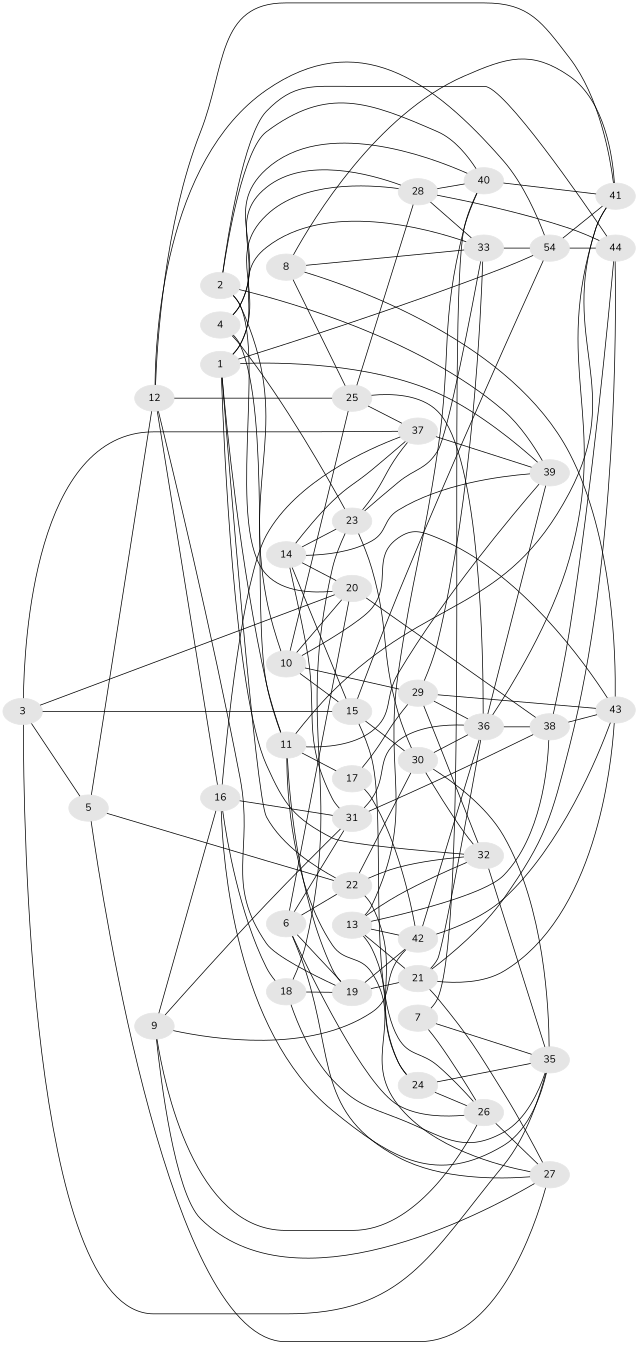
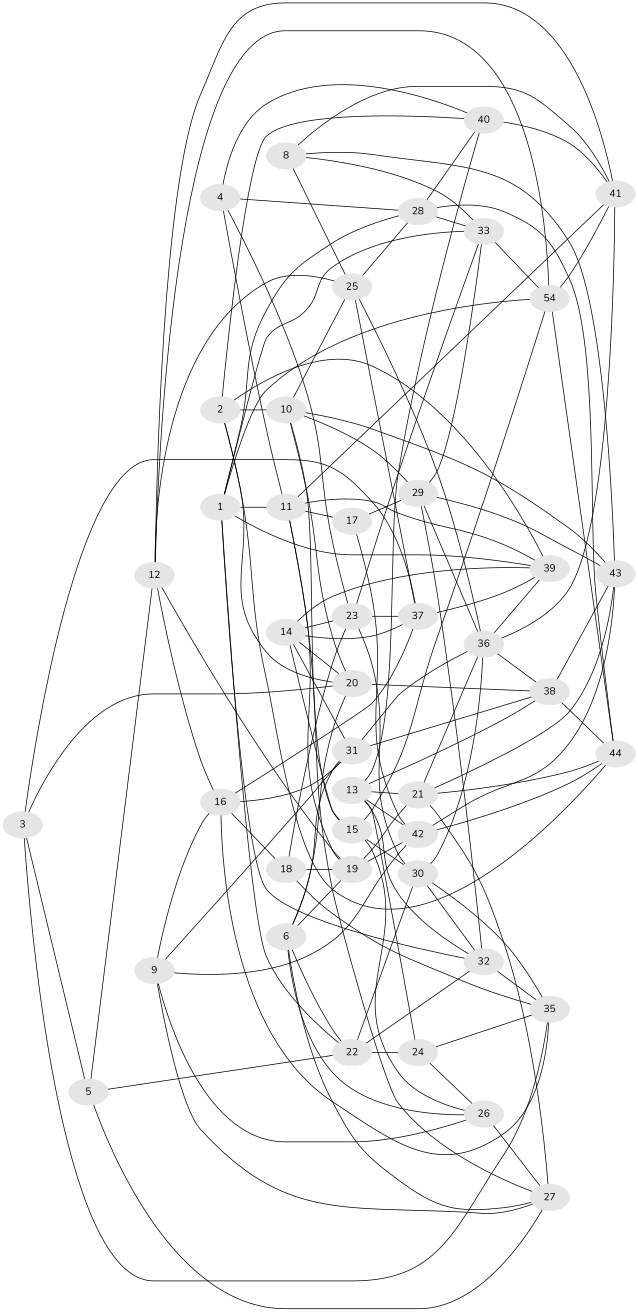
edge "3" -- "15": removed
edge "36" -- "42": now "44" -- "42"
node "7": removed
